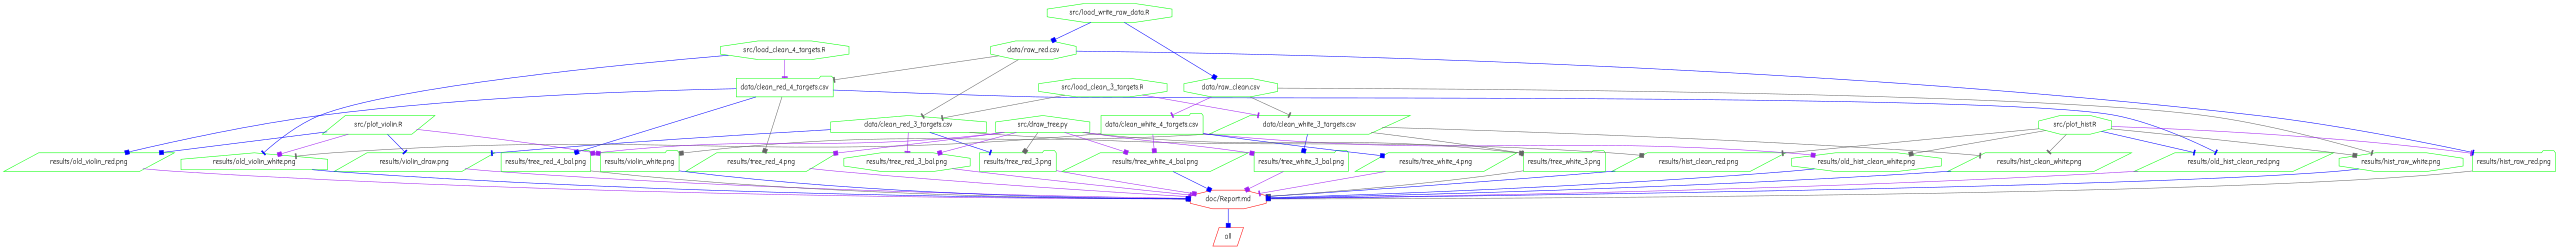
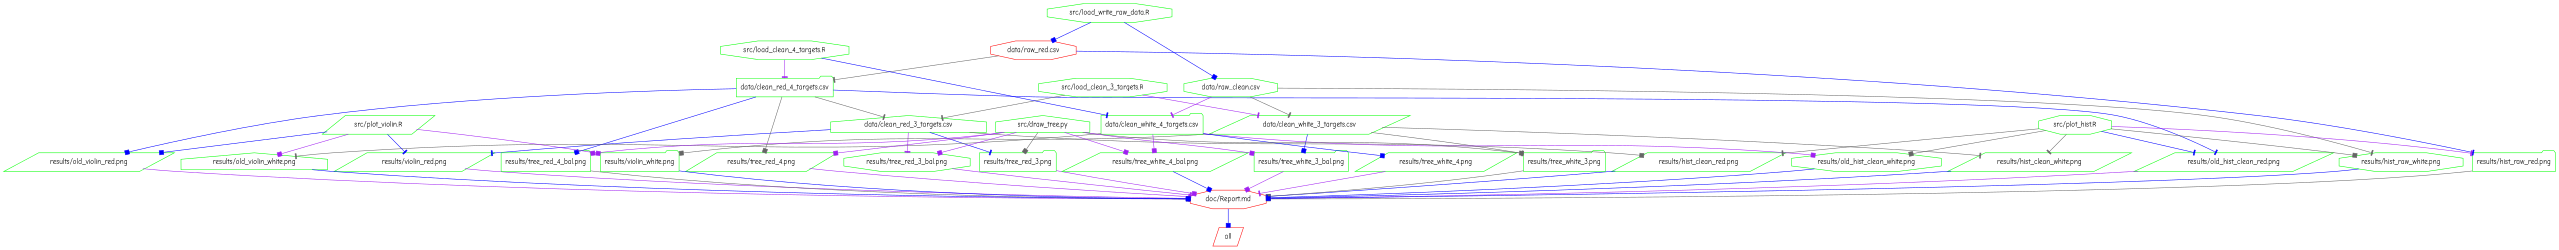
node "data/raw_red.csv": color green -> red
edge "src/load_clean_4_targets.R" -> "results/old_violin_white.png": now "src/load_clean_4_targets.R" -> "data/clean_white_4_targets.csv"
edge "data/raw_red.csv" -> "data/clean_red_3_targets.csv": now "data/clean_red_4_targets.csv" -> "data/clean_red_3_targets.csv"
node "results/violin_draw.png": label "results/violin_draw.png" -> "results/violin_red.png"
